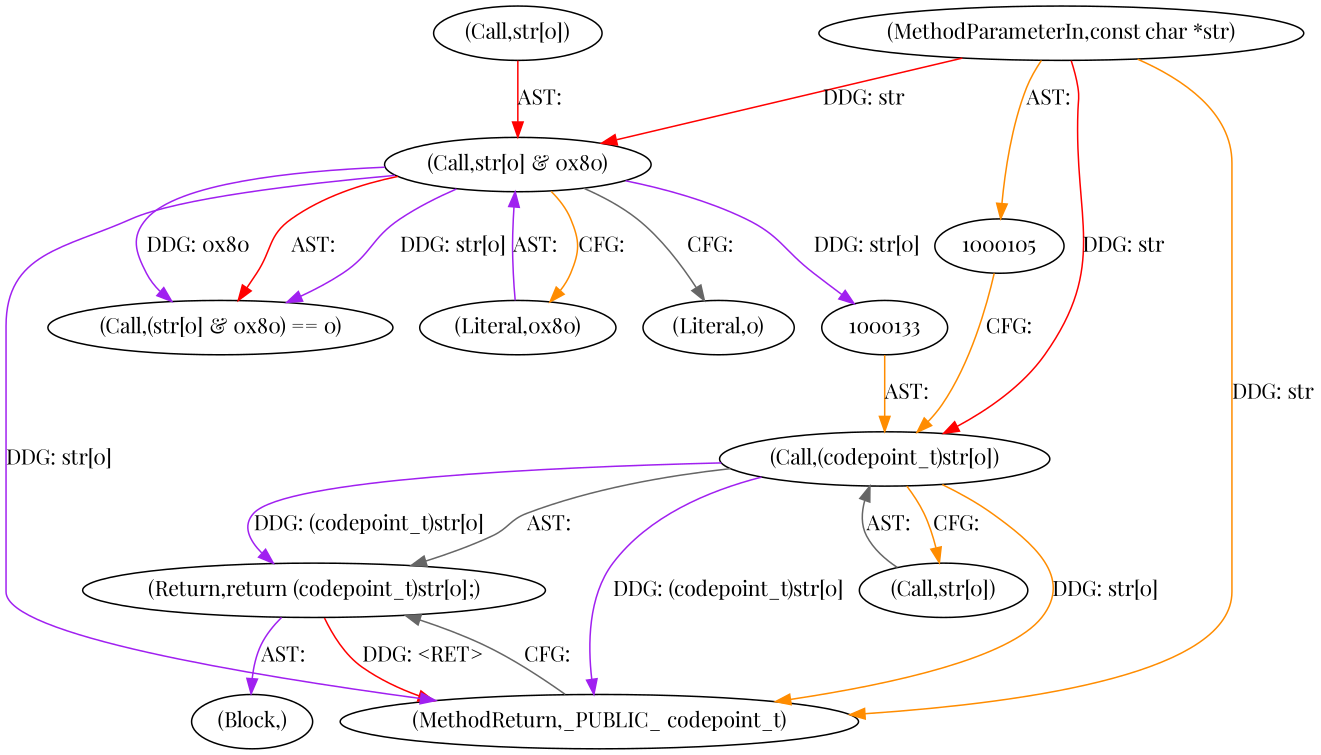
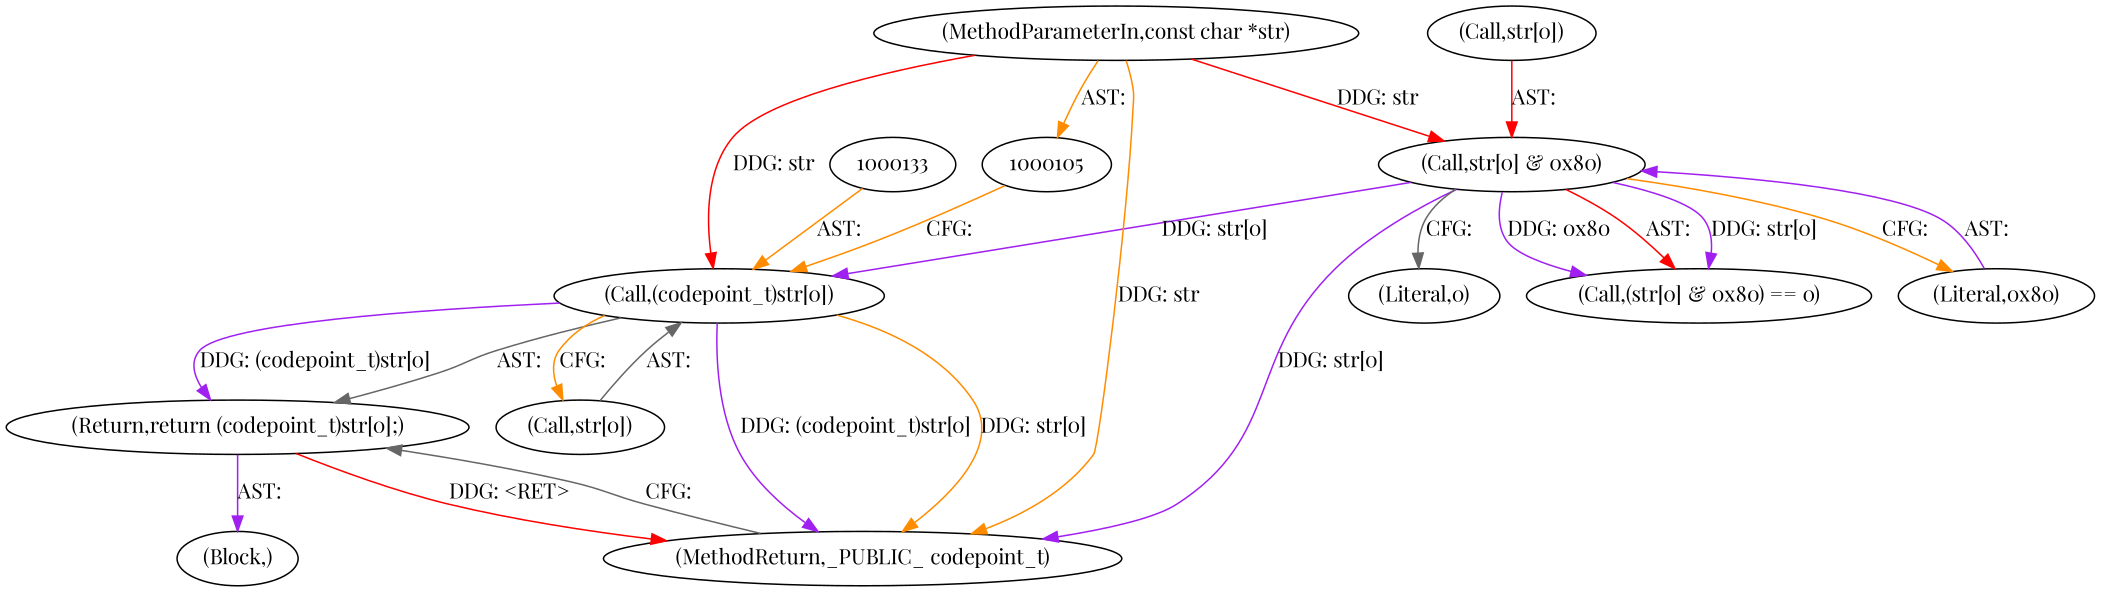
edge "(Call,str[0] & 0x80)" -> "1000133": now "(Call,str[0] & 0x80)" -> "(Call,(codepoint_t)str[0])"
